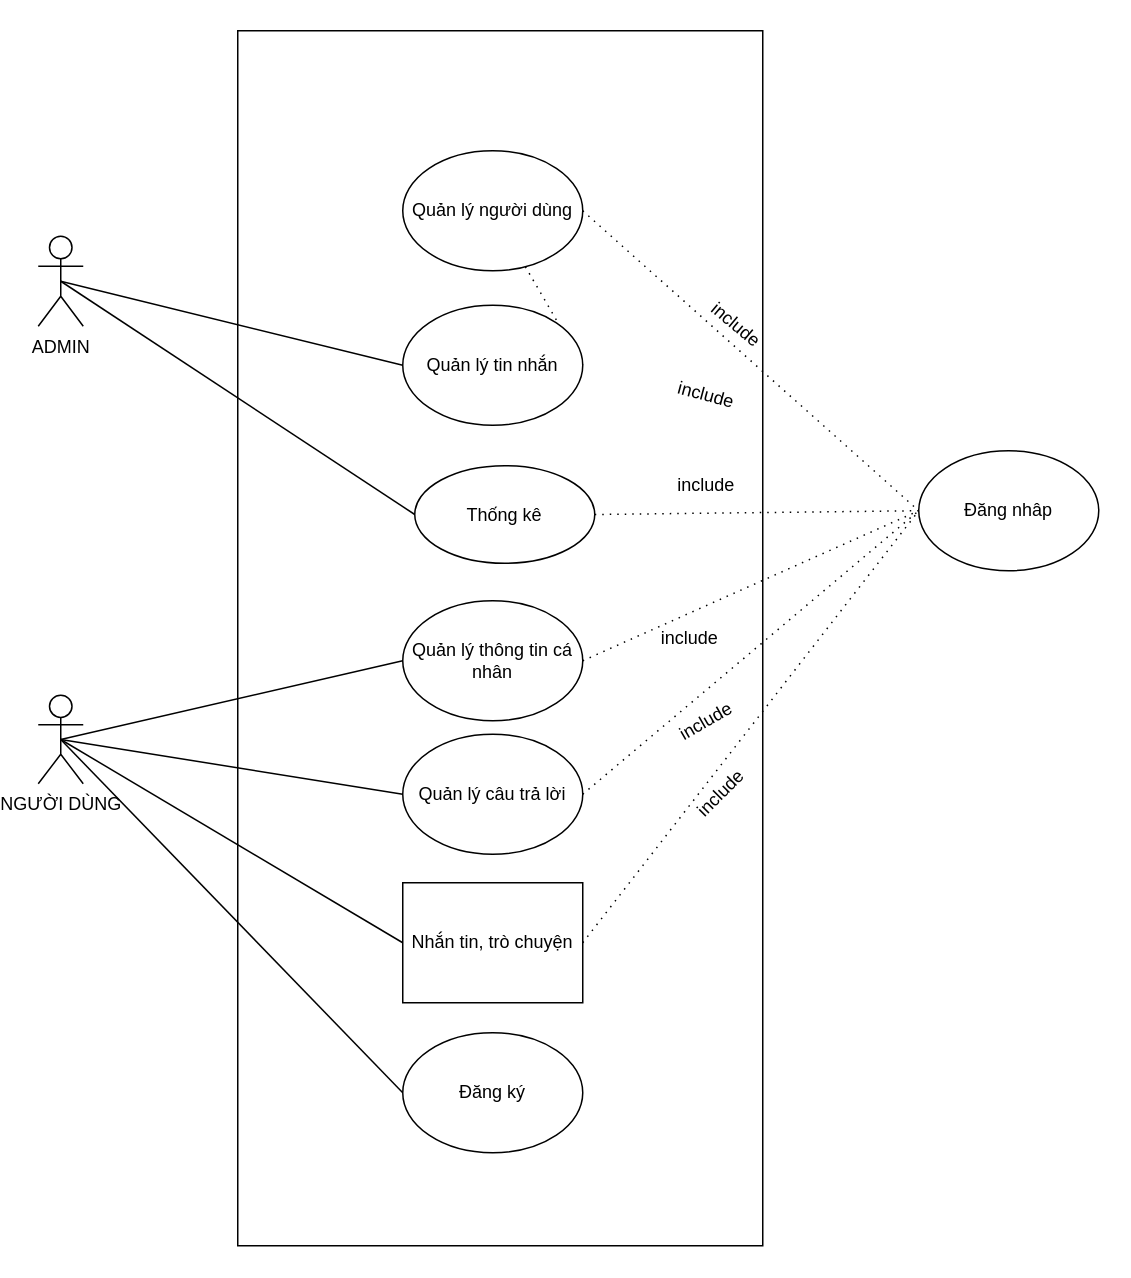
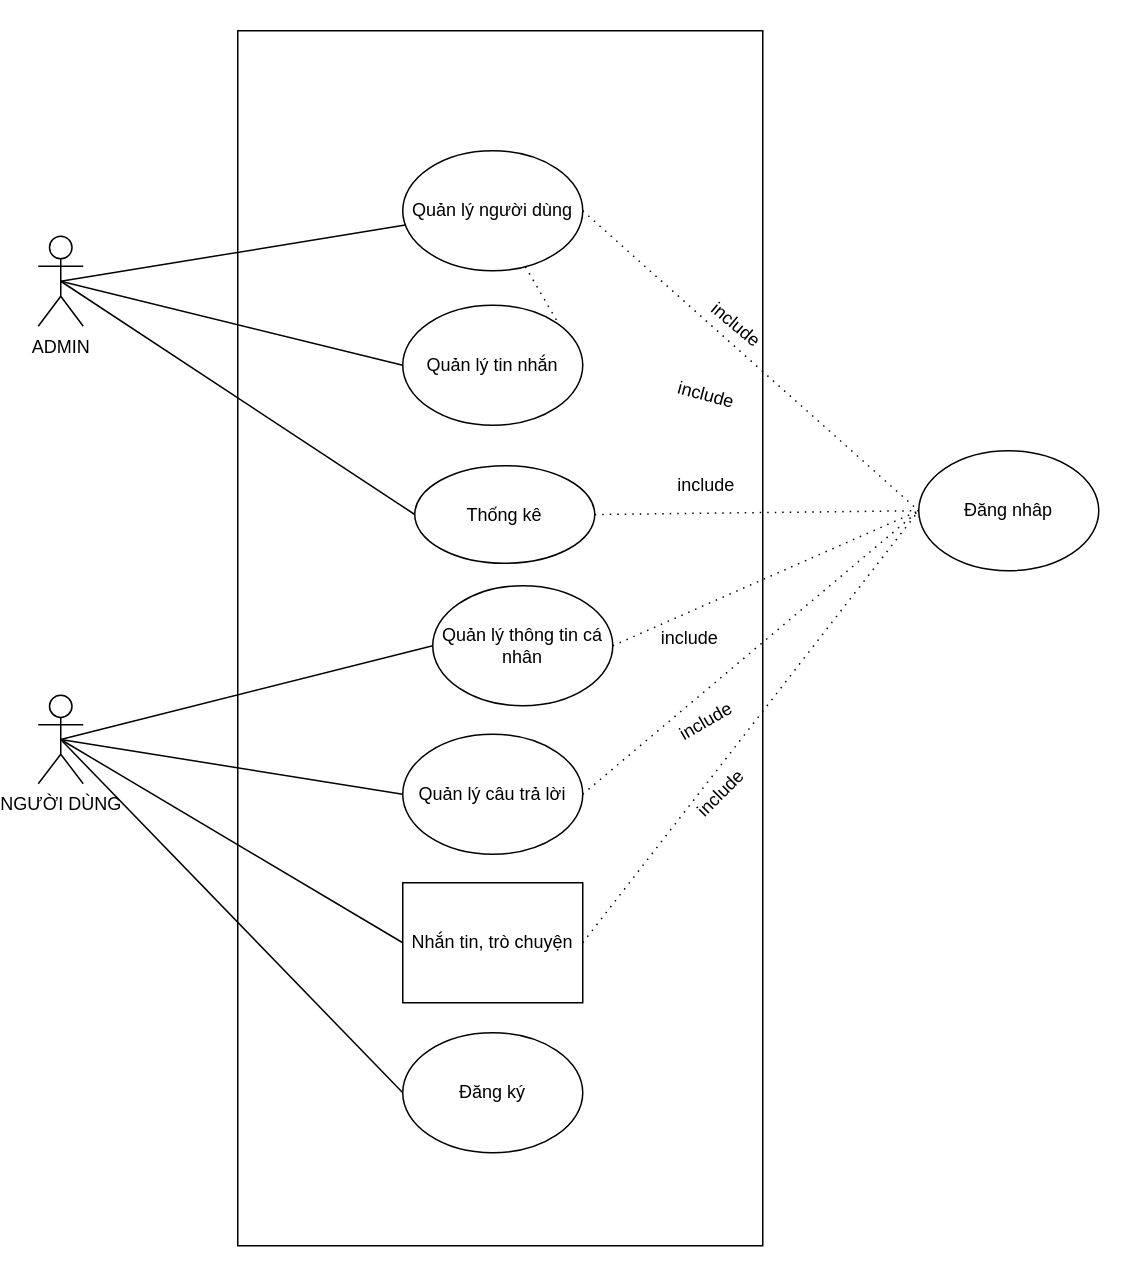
edge "Quản lý người dùng" -- "ADMIN": added
node "Quản lý thông tin cá nhân": moved (493, 661) -> (523, 646)
